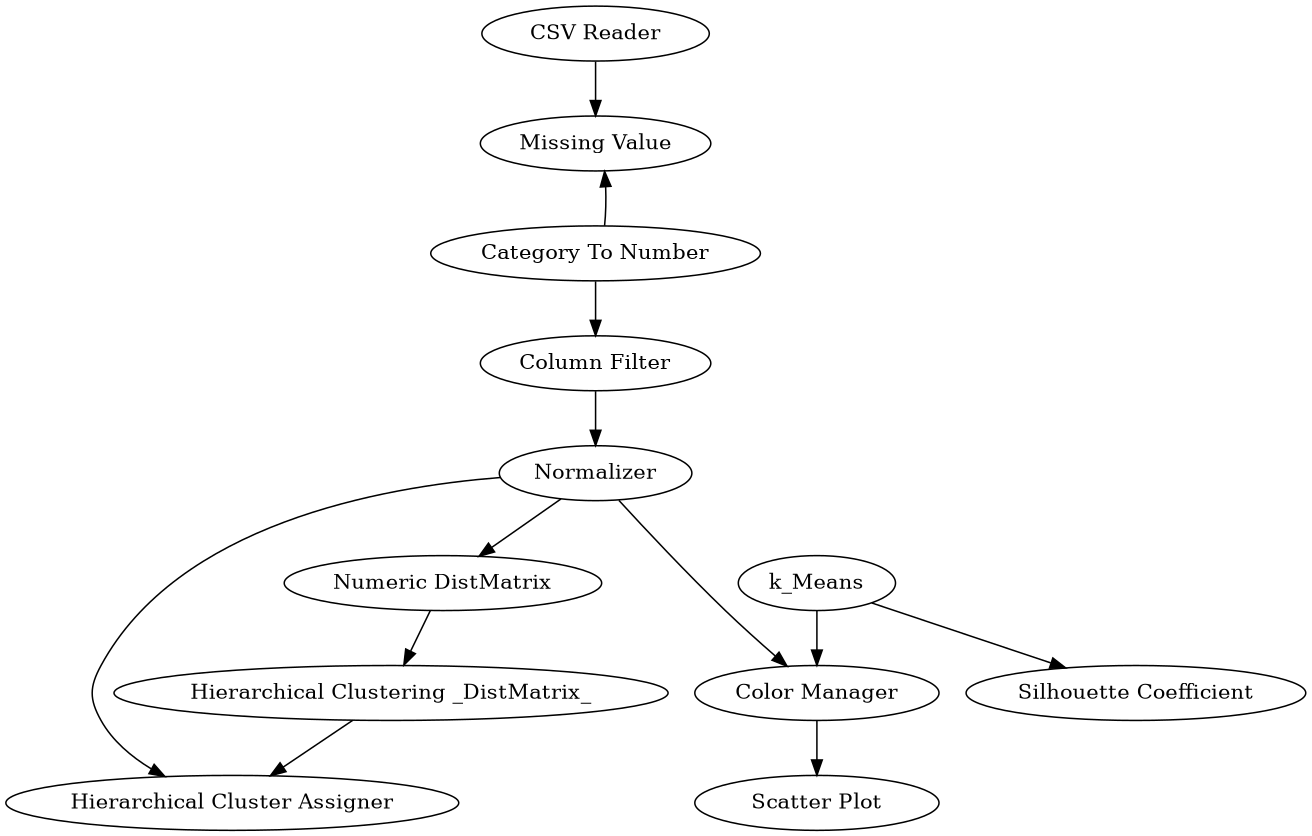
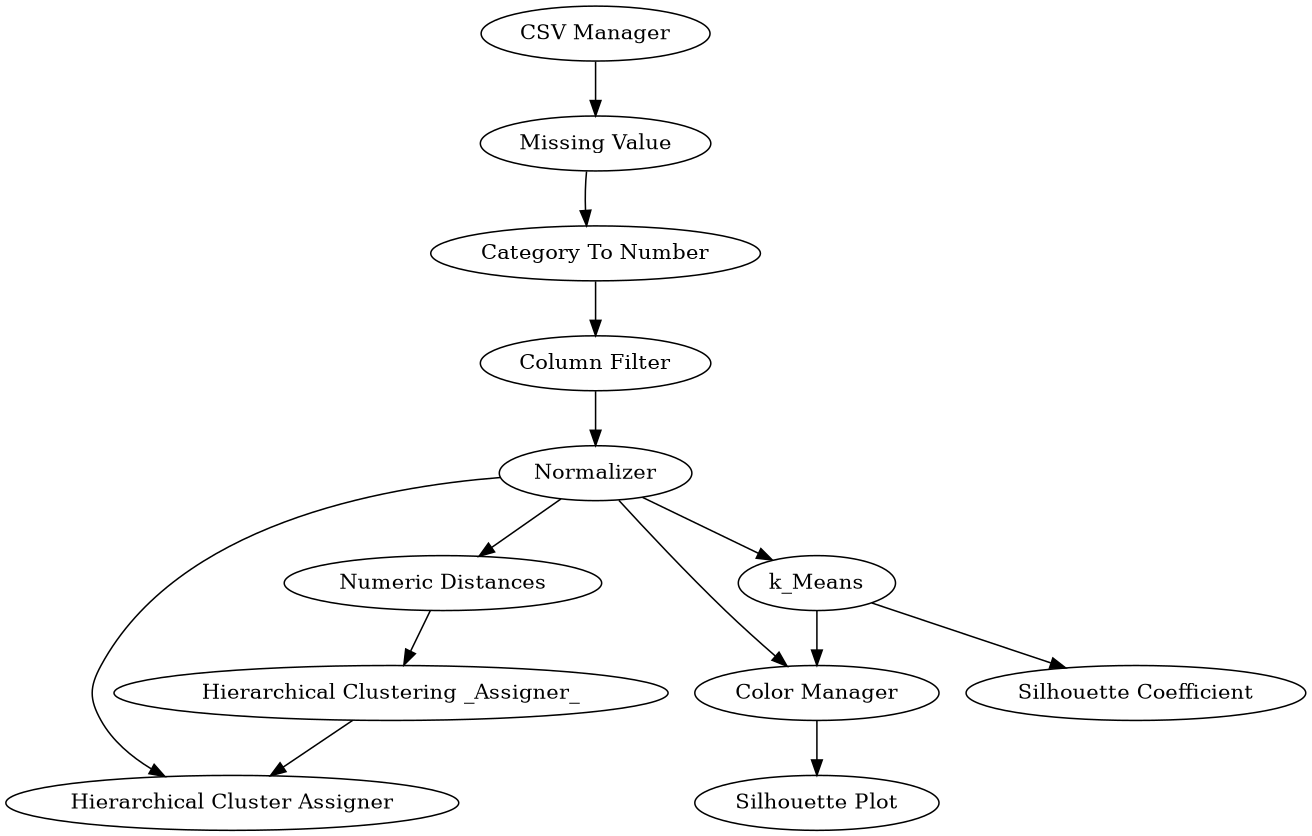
node "CSV Reader": label "CSV Reader" -> "CSV Manager"
edge "Category To Number" -> "Missing Value": reversed
edge "Normalizer" -> "k_Means": added
node "Numeric DistMatrix": label "Numeric DistMatrix" -> "Numeric Distances"
node "Hierarchical Clustering _DistMatrix_": label "Hierarchical Clustering _DistMatrix_" -> "Hierarchical Clustering _Assigner_"
node "Scatter Plot": label "Scatter Plot" -> "Silhouette Plot"
